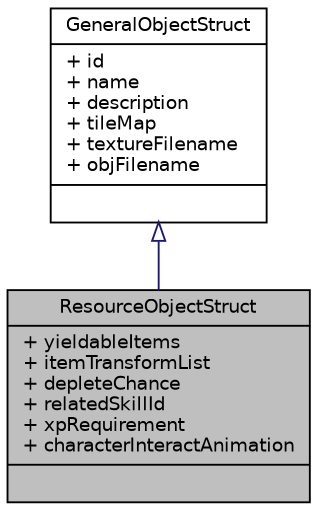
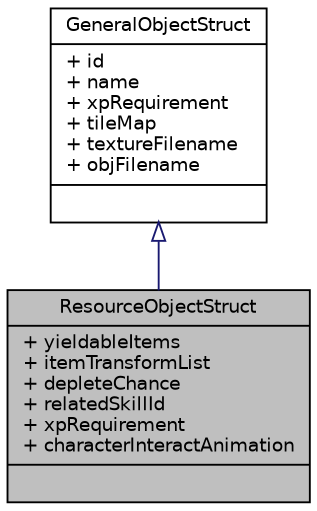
node "GeneralObjectStruct": text "+ description" -> "+ xpRequirement"
